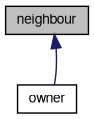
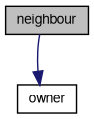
edge "owner" -> "neighbour": reversed
